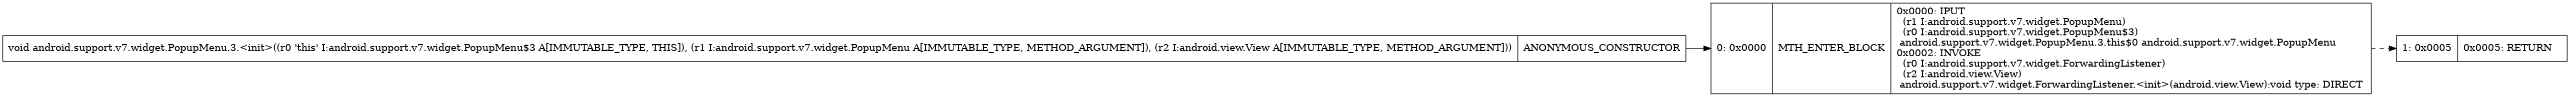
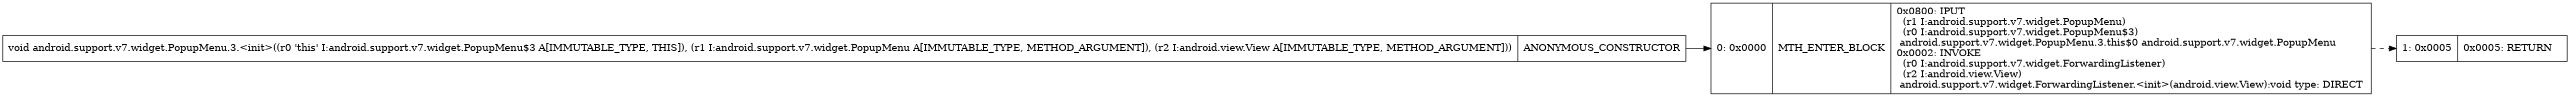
node "0: 0x0000": text "0x0000: IPUT" -> "0x0800: IPUT"
